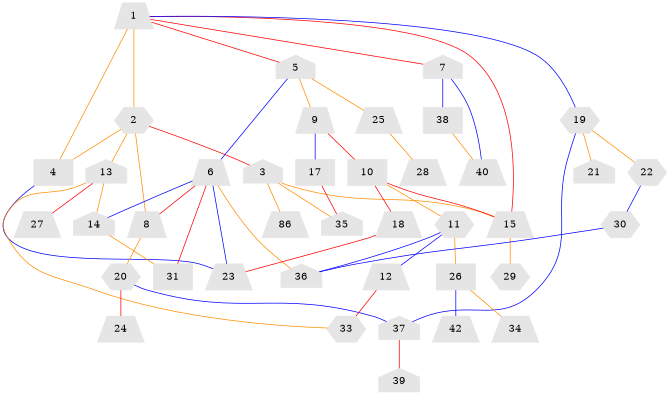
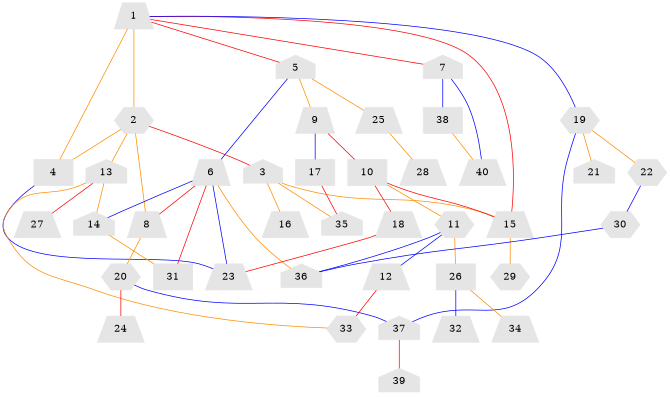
node "86": label "86" -> "16"
node "42": label "42" -> "32"
